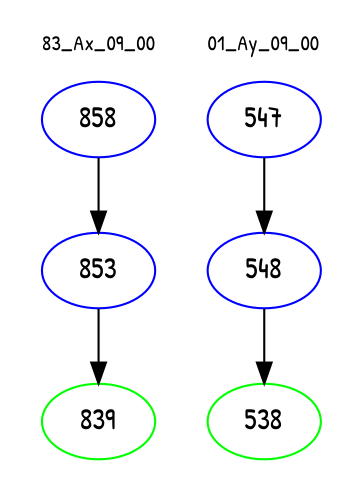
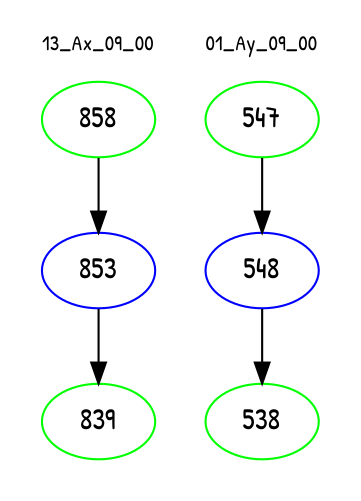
cluster "83_Ax_09_00": label "83_Ax_09_00" -> "13_Ax_09_00"
node "858": color blue -> green
node "547": color blue -> green
